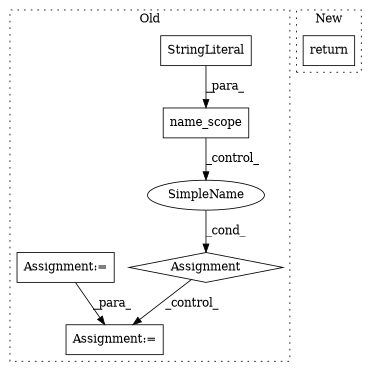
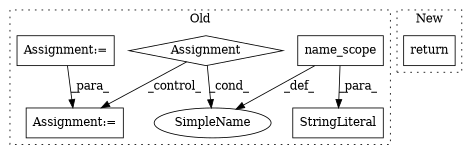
edge "StringLiteral" -> "name_scope": reversed
edge "name_scope" -> "SimpleName": label "_control_" -> "_def_"
edge "SimpleName" -> "Assignment": reversed
